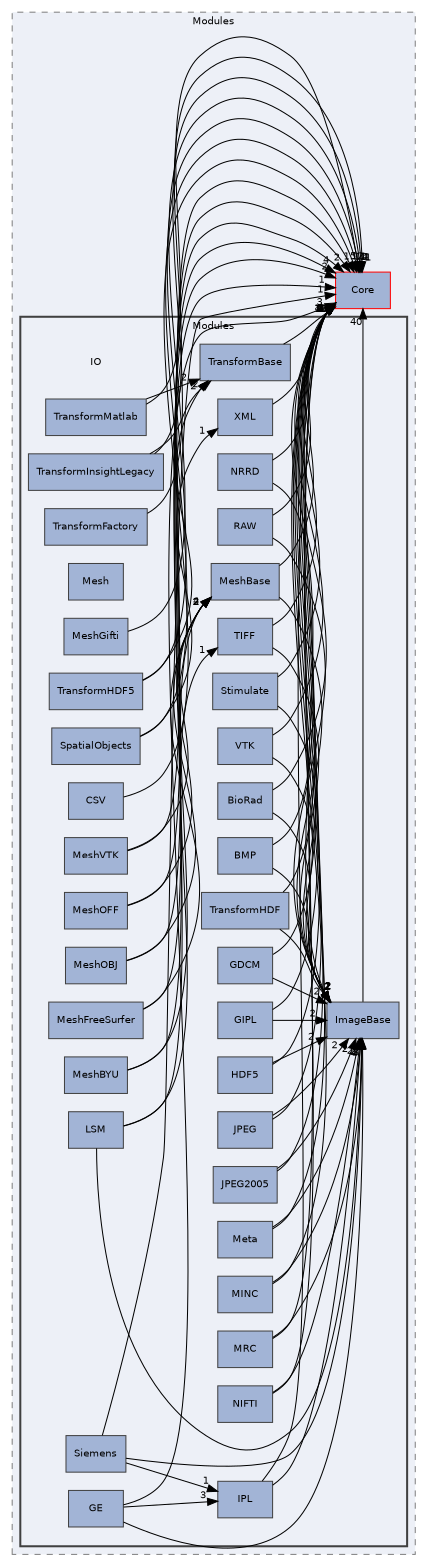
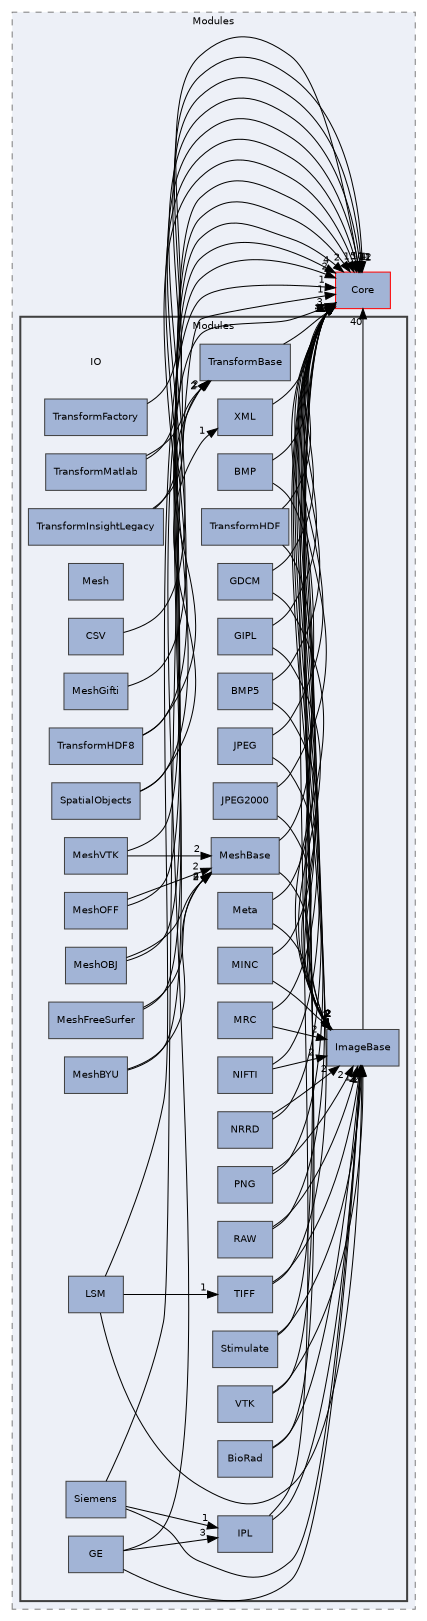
node "TransformHDF5": label "TransformHDF5" -> "TransformHDF8"
node "HDF5": label "HDF5" -> "BMP5"
node "JPEG2005": label "JPEG2005" -> "JPEG2000"
node "PNG": added
